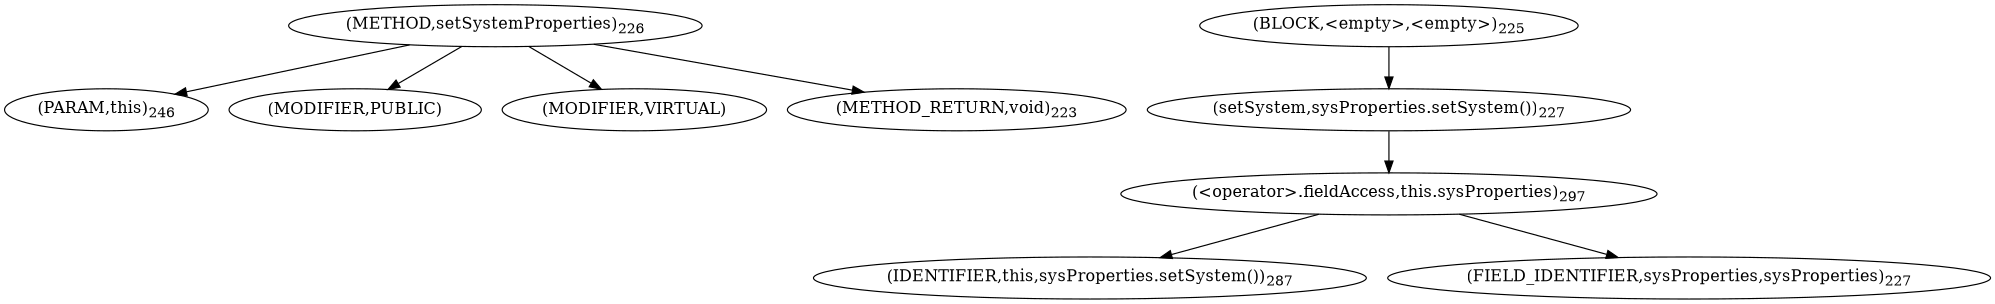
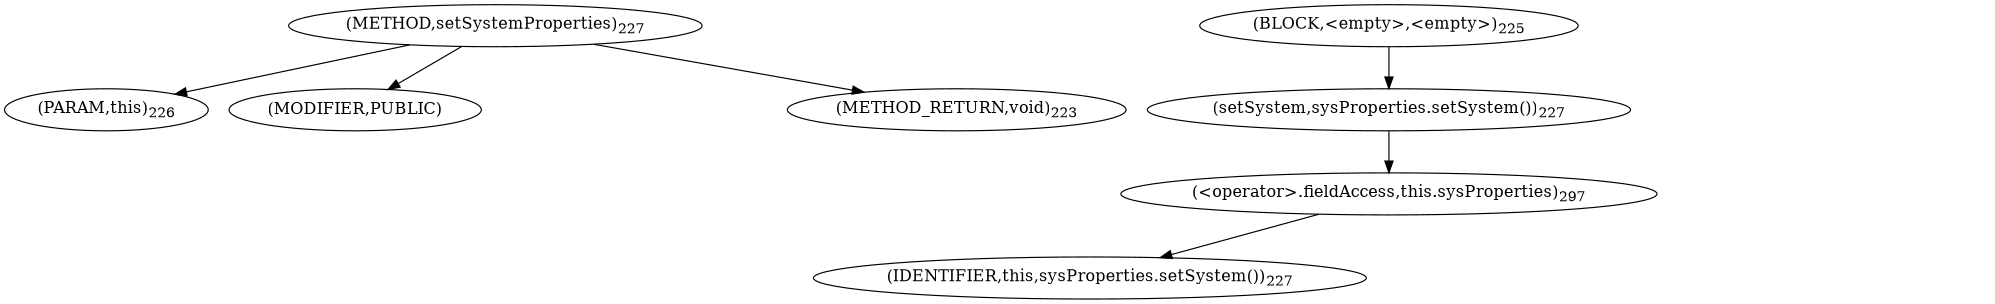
node "(METHOD,setSystemProperties)": text "226" -> "227"
node "(PARAM,this)": text "246" -> "226"
node "(MODIFIER,VIRTUAL)": removed
node "(IDENTIFIER,this,sysProperties.setSystem())": text "287" -> "227"
node "(FIELD_IDENTIFIER,sysProperties,sysProperties)": removed
